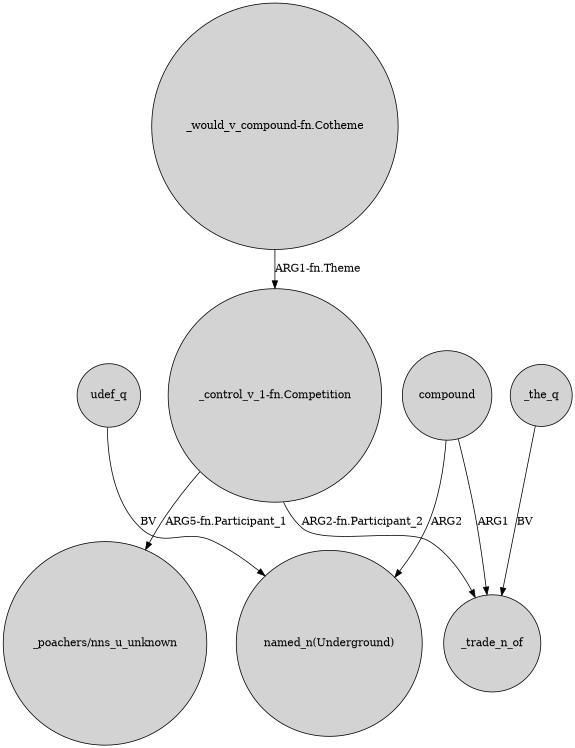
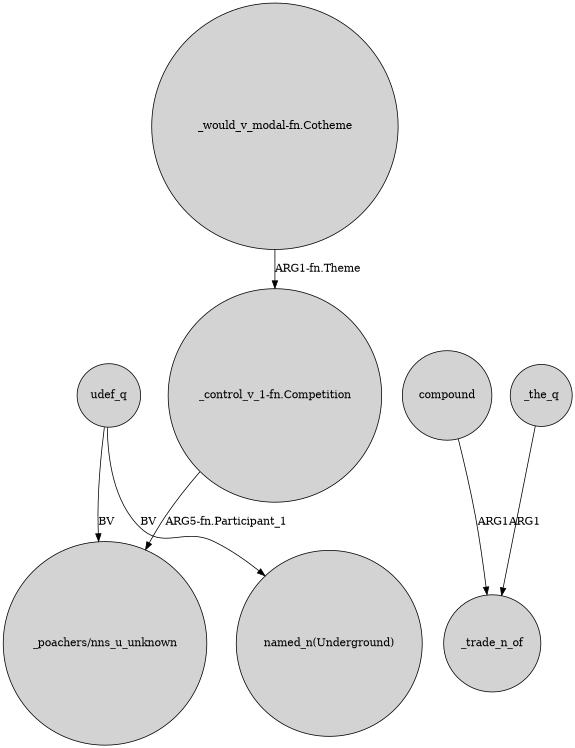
node "_would_v_compound-fn.Cotheme": label "_would_v_compound-fn.Cotheme" -> "_would_v_modal-fn.Cotheme"
edge "udef_q" -> "_poachers/nns_u_unknown": added, label "BV"
edge "compound" -> "named_n(Underground)": removed, label "ARG2"
edge "_the_q" -> "_trade_n_of": label "BV" -> "ARG1"
edge "_control_v_1-fn.Competition" -> "_trade_n_of": removed, label "ARG2-fn.Participant_2"
